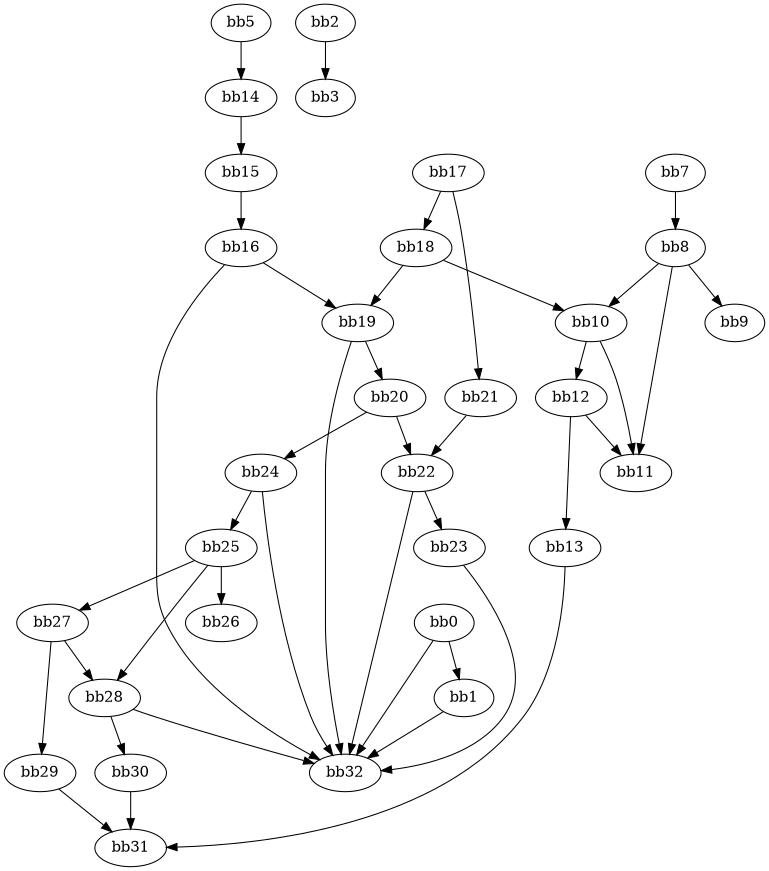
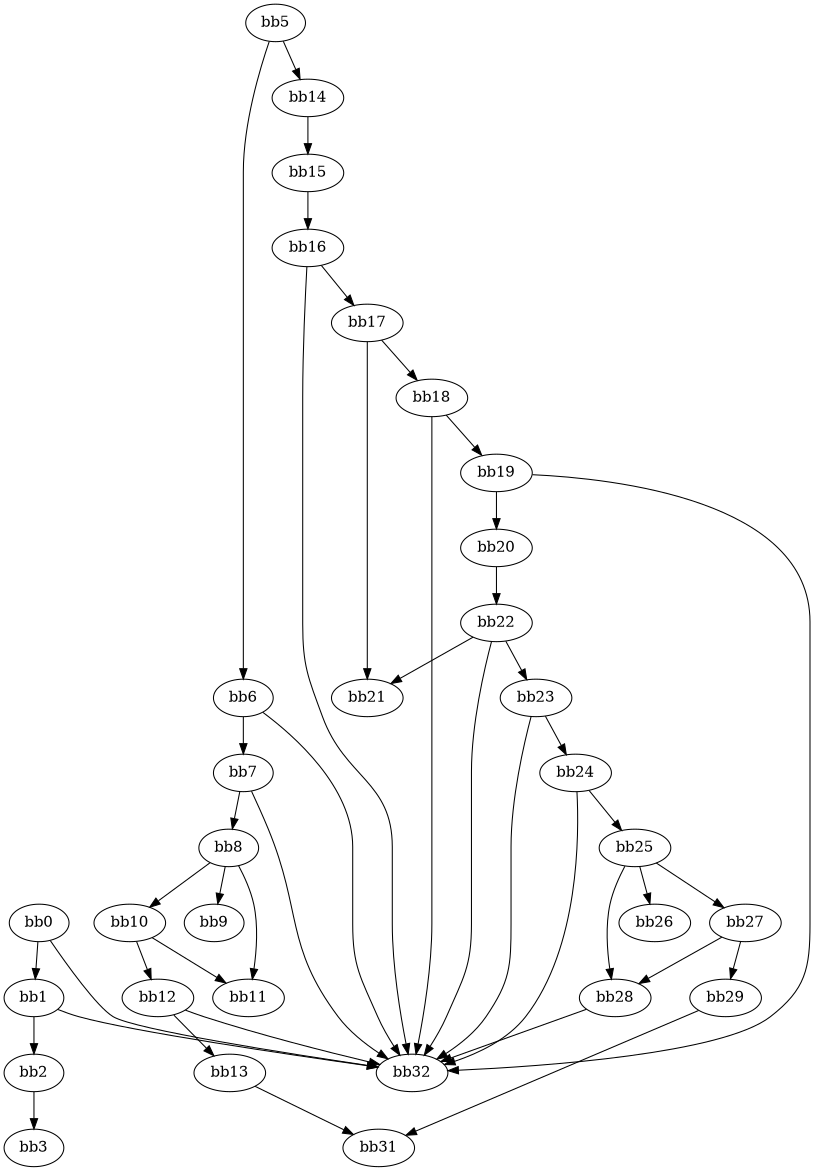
edge "bb16" -> "bb19": now "bb16" -> "bb17"
edge "bb18" -> "bb10": now "bb18" -> "bb32"
edge "bb20" -> "bb24": now "bb23" -> "bb24"
edge "bb21" -> "bb22": reversed
edge "bb12" -> "bb11": now "bb12" -> "bb32"
node "bb6": added
node "bb30": removed
edge "bb7" -> "bb32": added
edge "bb1" -> "bb2": added
